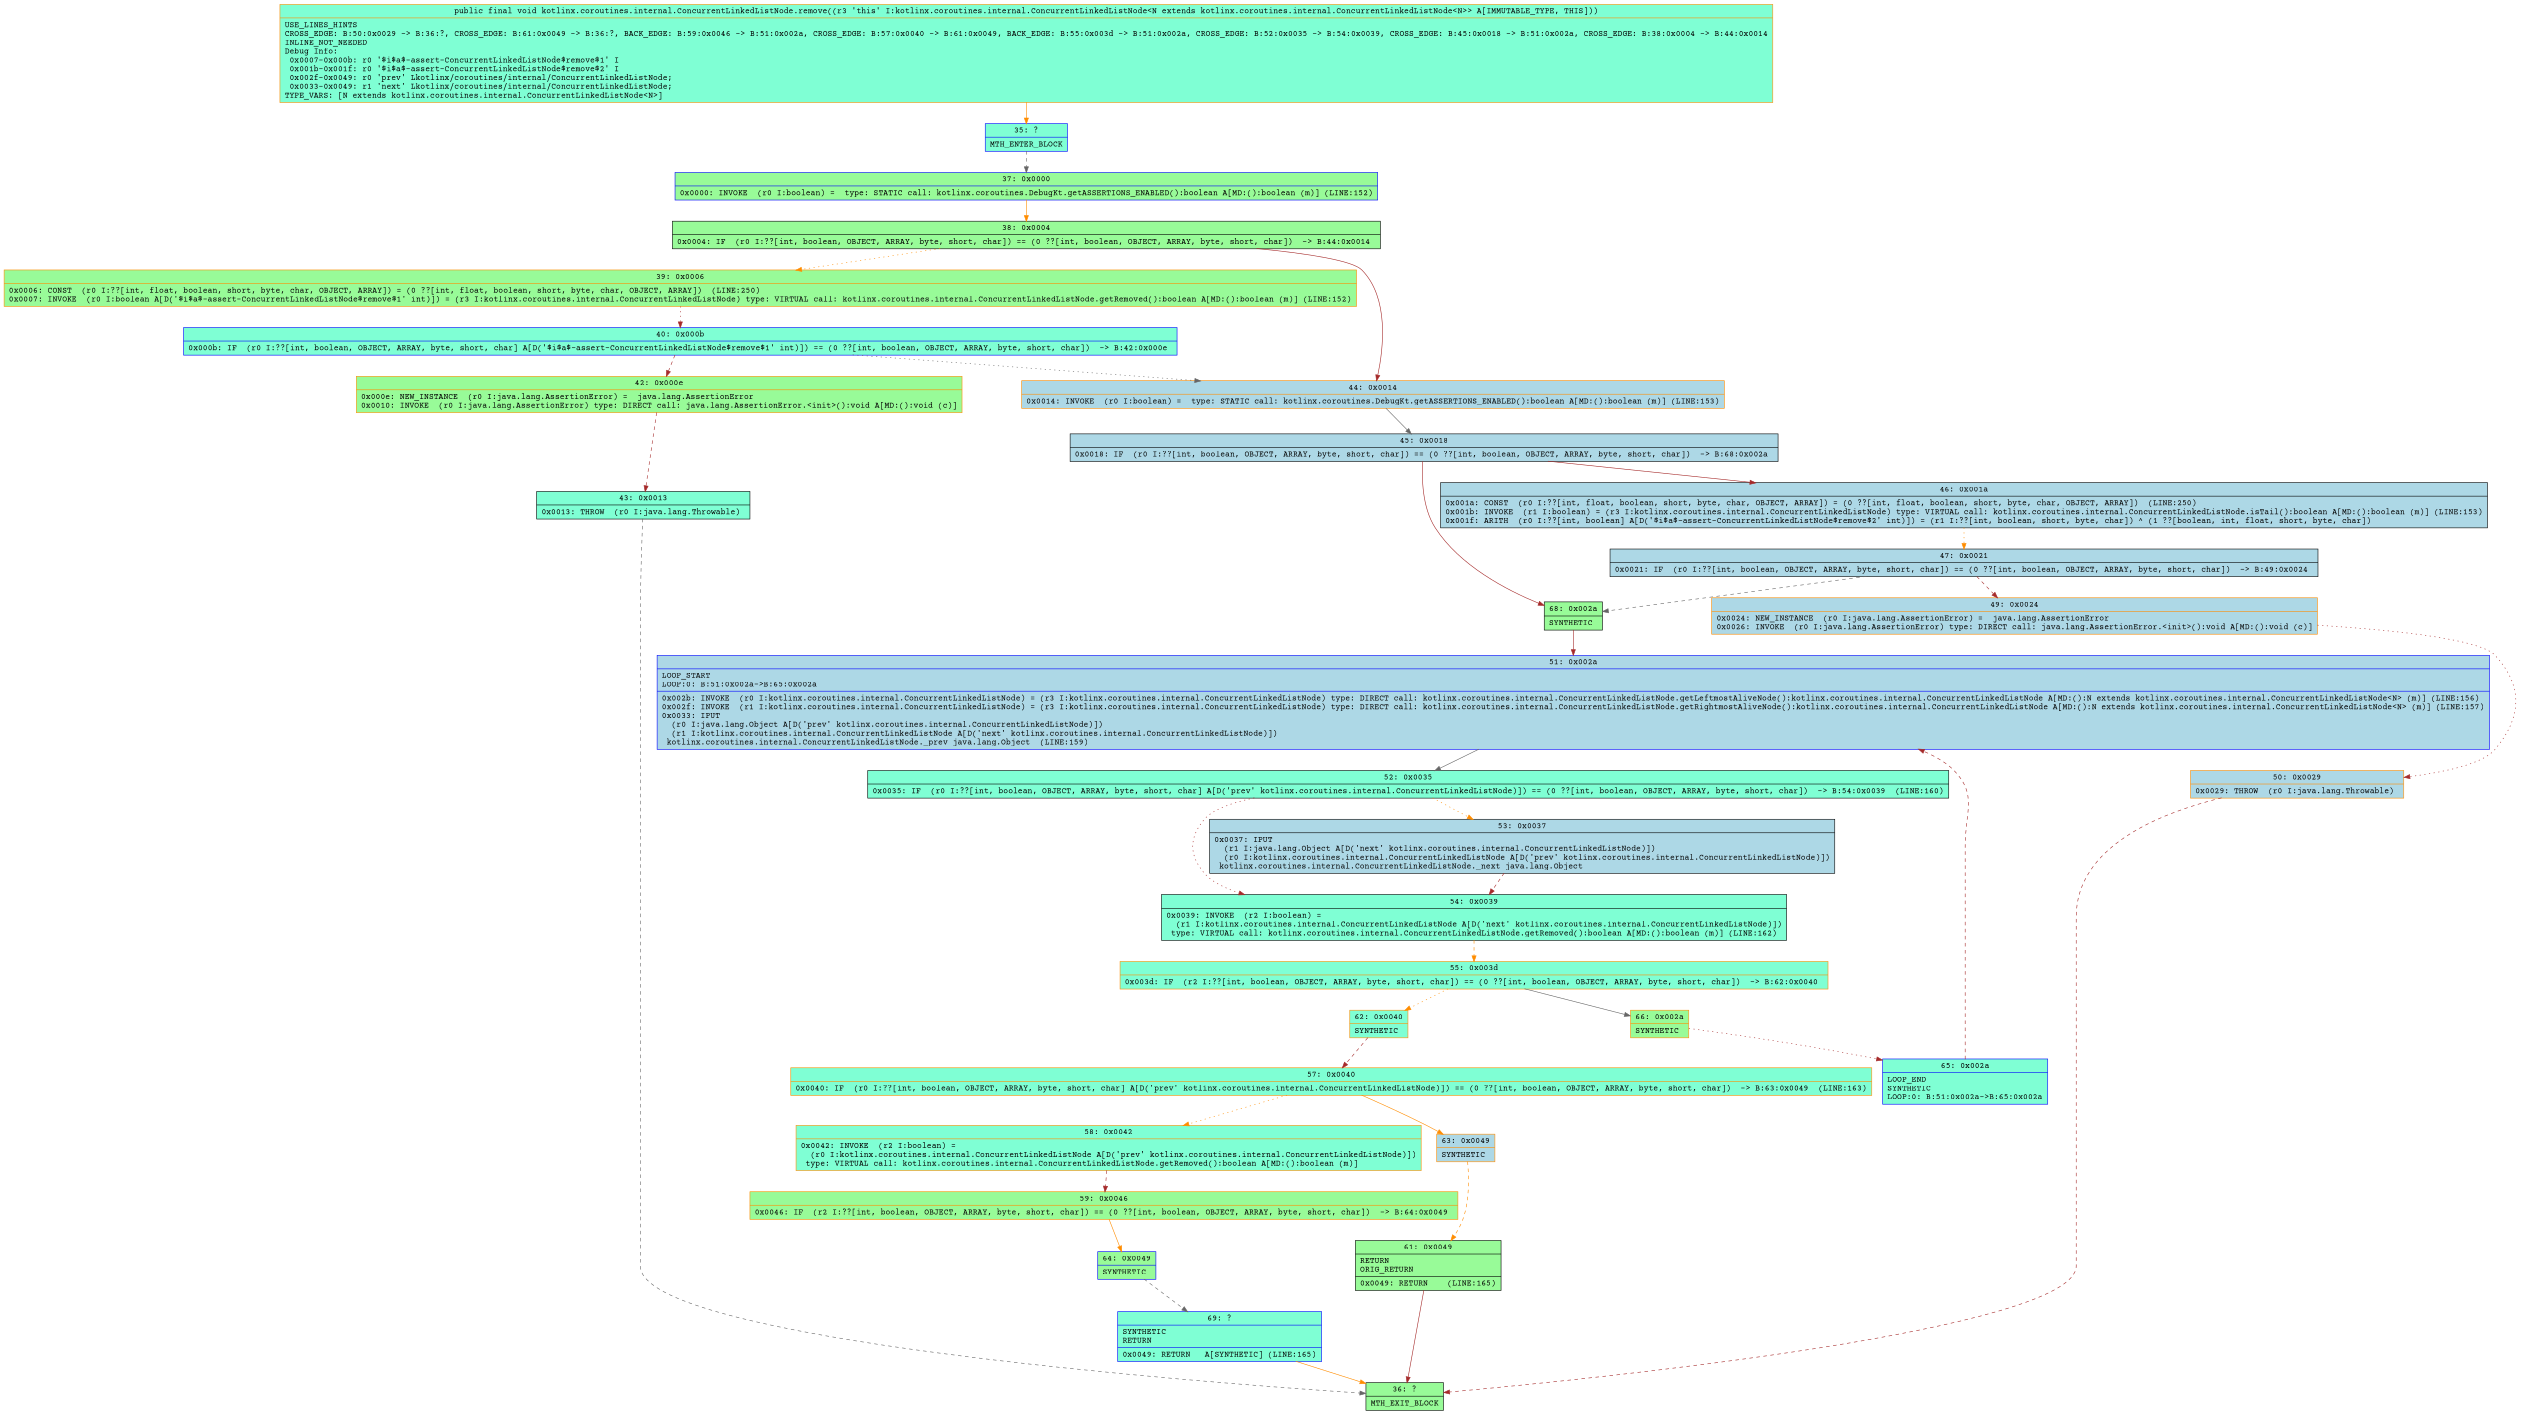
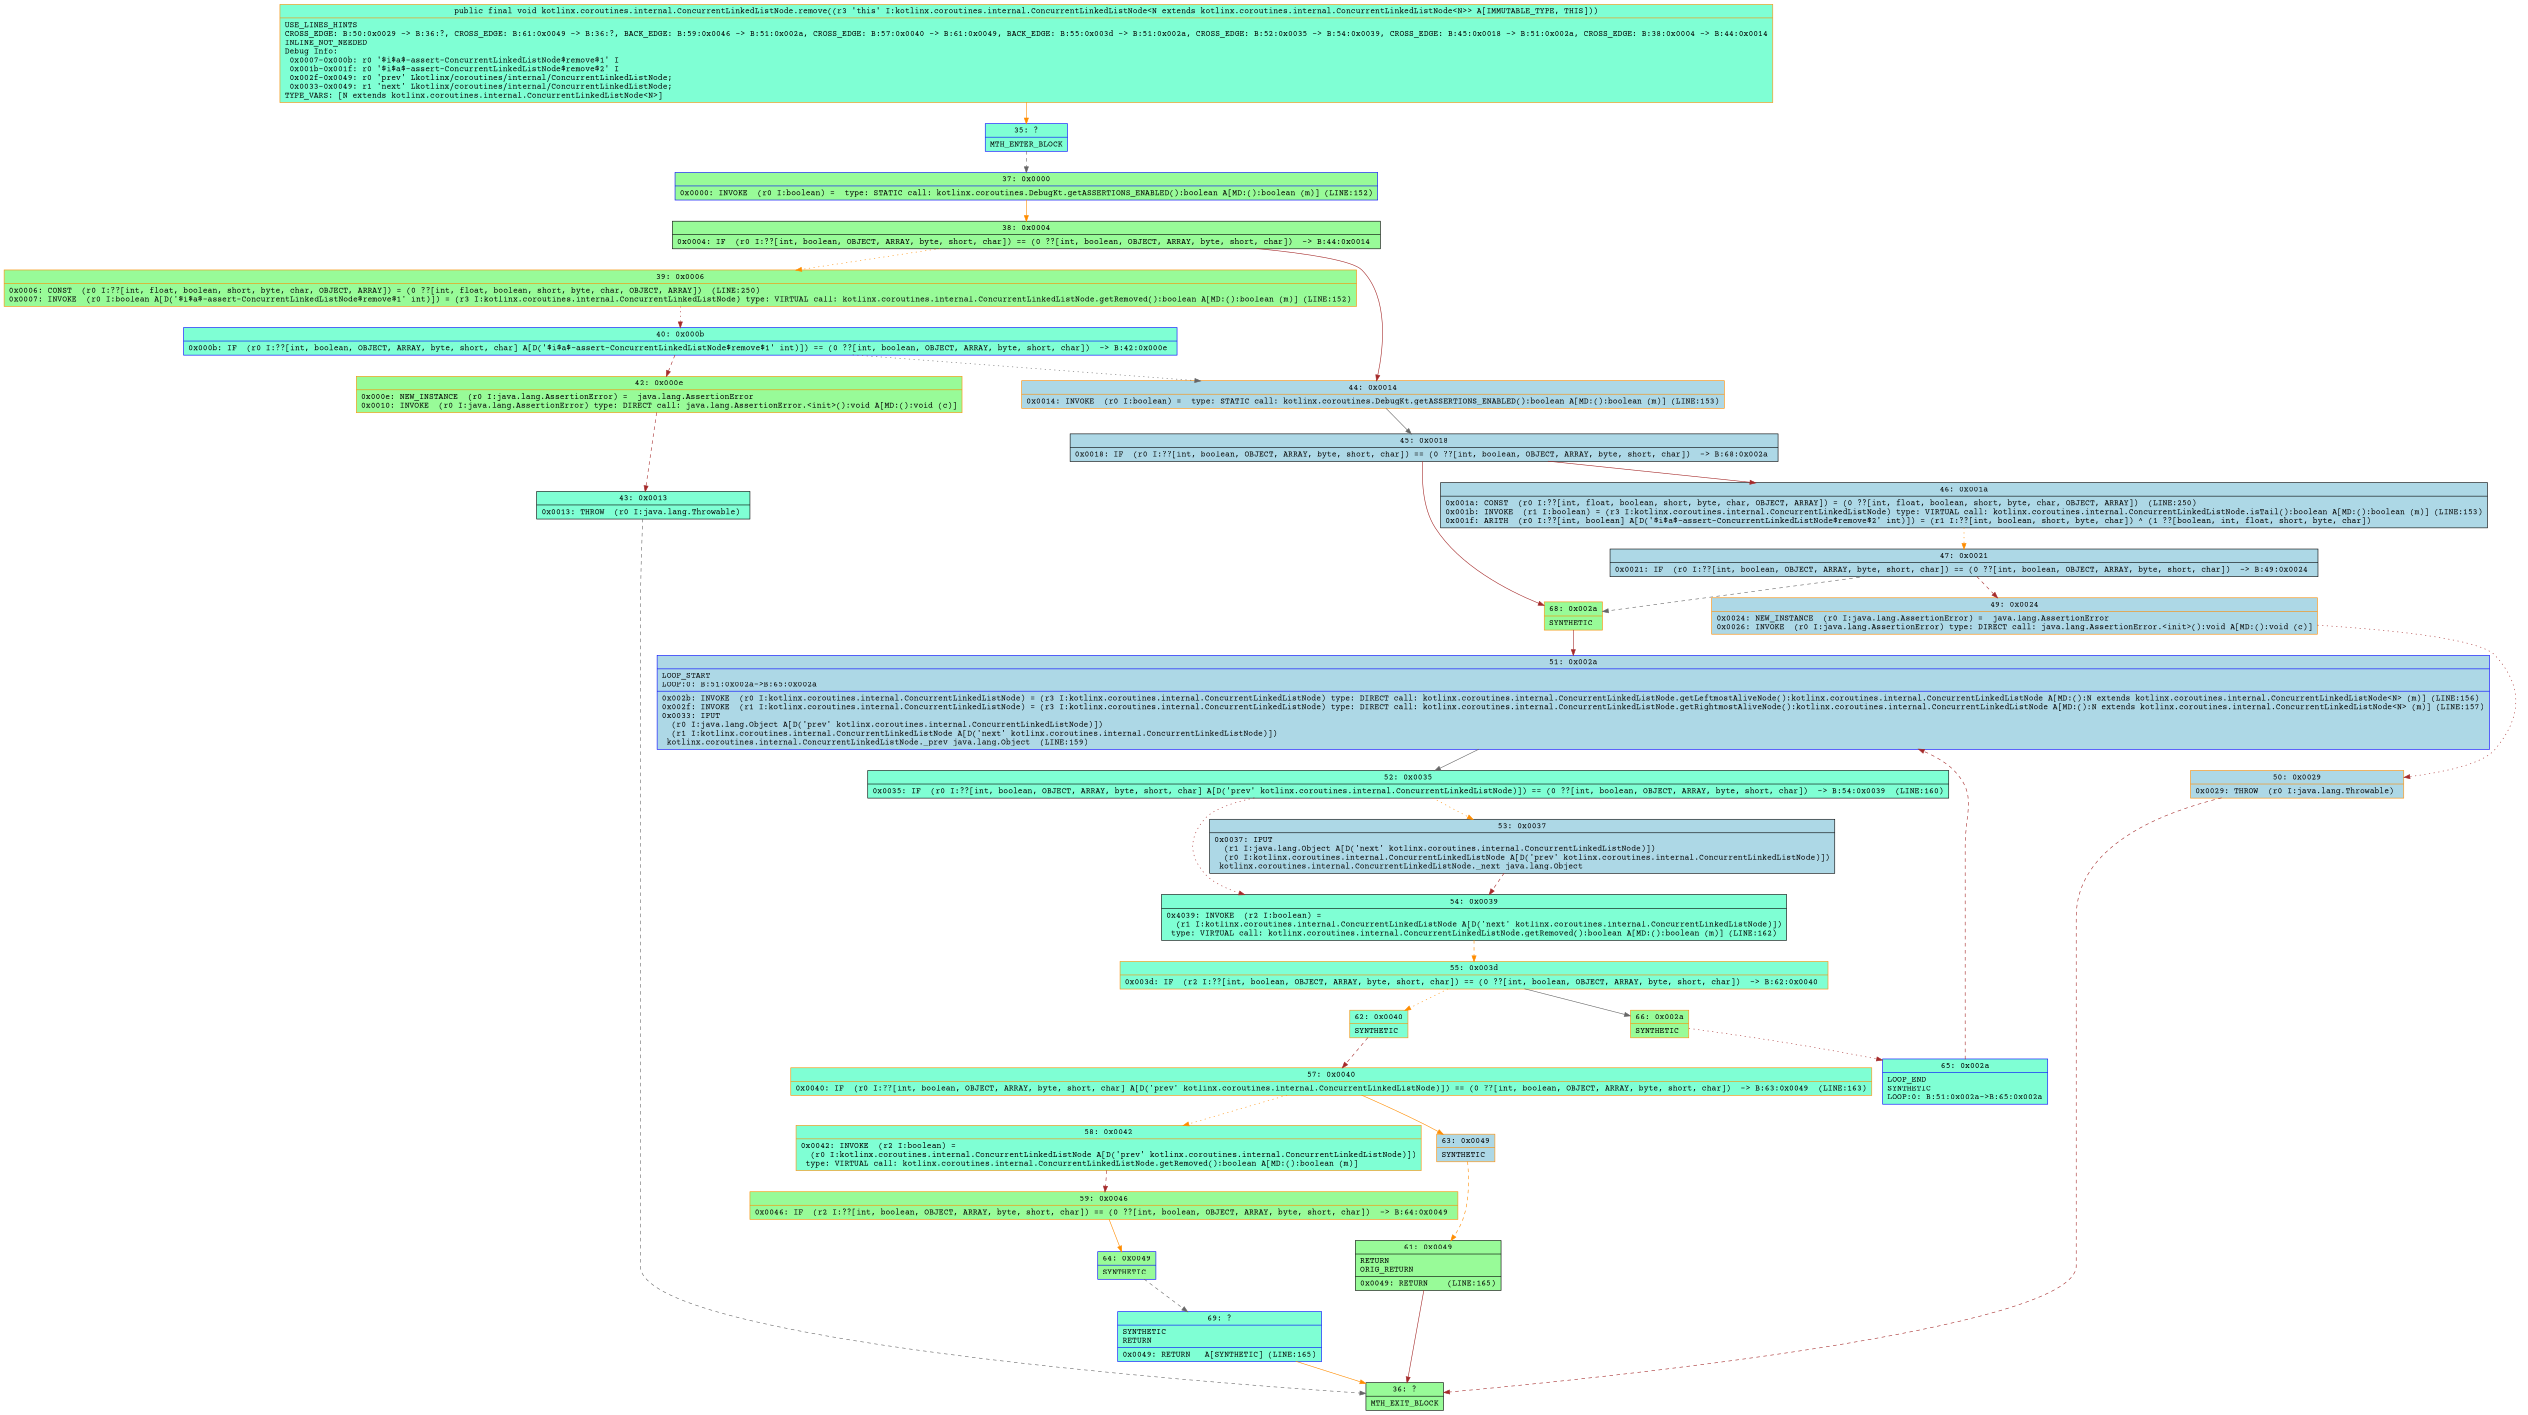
node "68: 0x002a": color black -> darkorange
node "54: 0x0039": text "0x0039: INVOKE  (r2 I:boolean) =" -> "0x4039: INVOKE  (r2 I:boolean) ="
